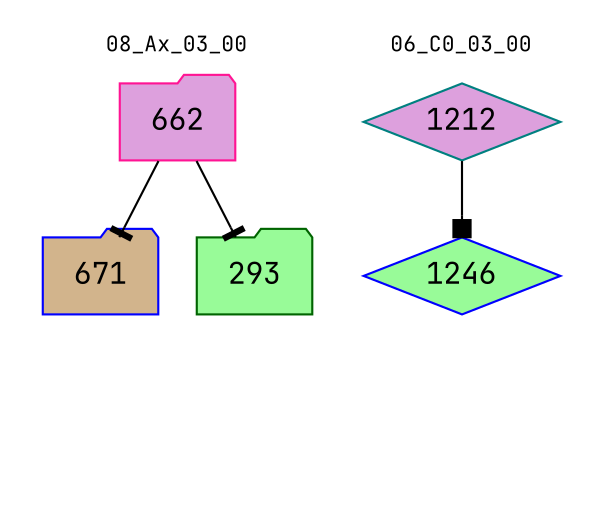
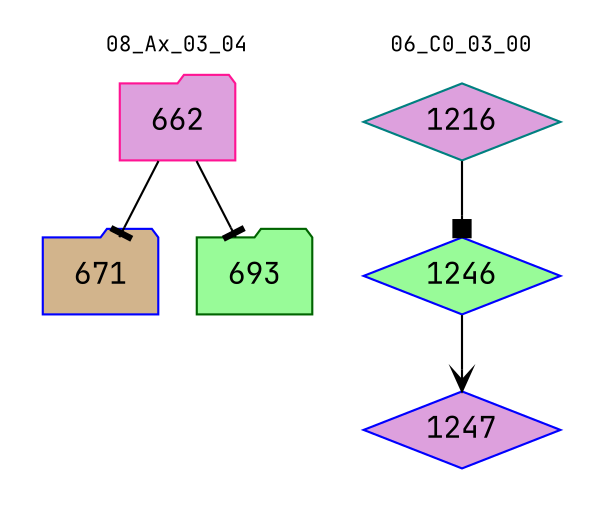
cluster "08_Ax_03_00": label "08_Ax_03_00" -> "08_Ax_03_04"
node "1212": label "1212" -> "1216"
node "293": label "293" -> "693"
node "1247": added
